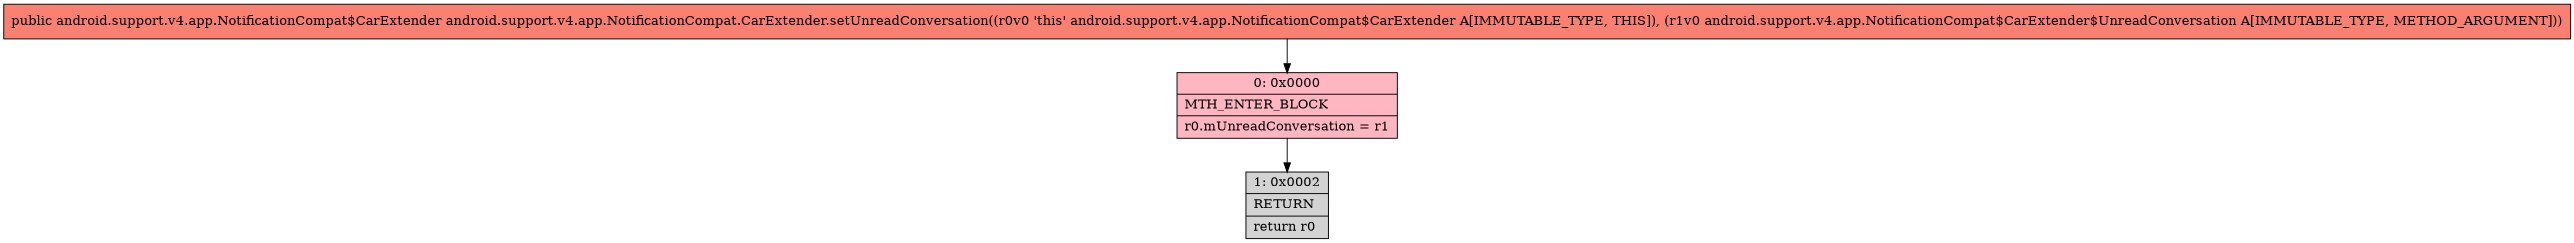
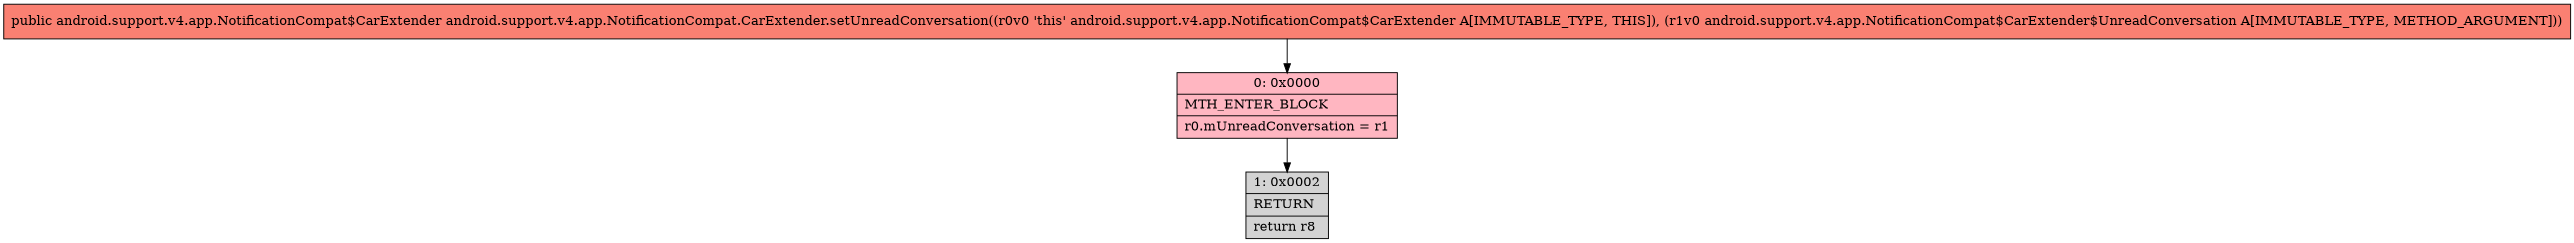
node "1: 0x0002": text "return r0" -> "return r8"
